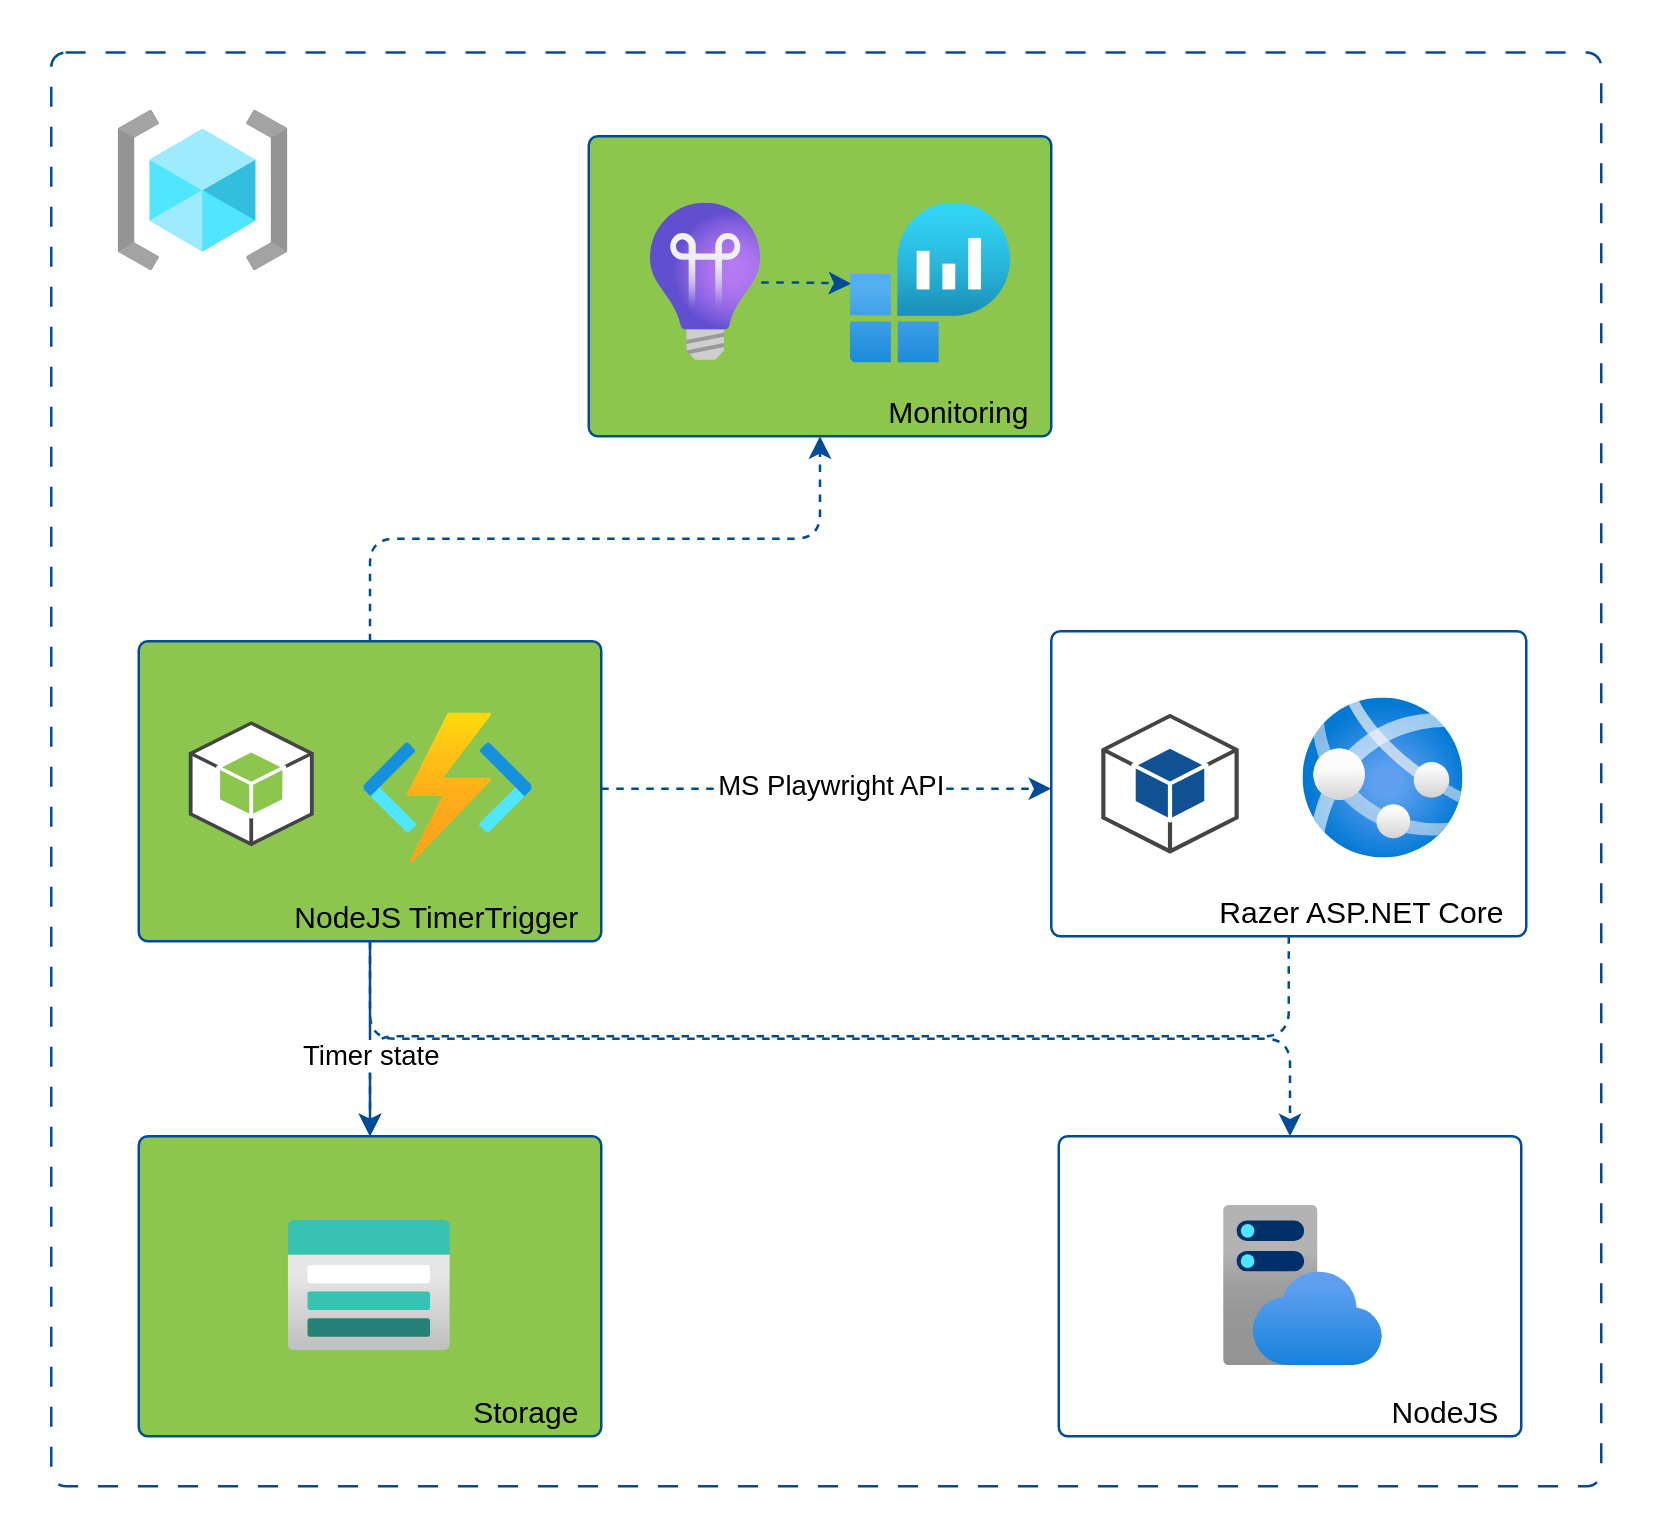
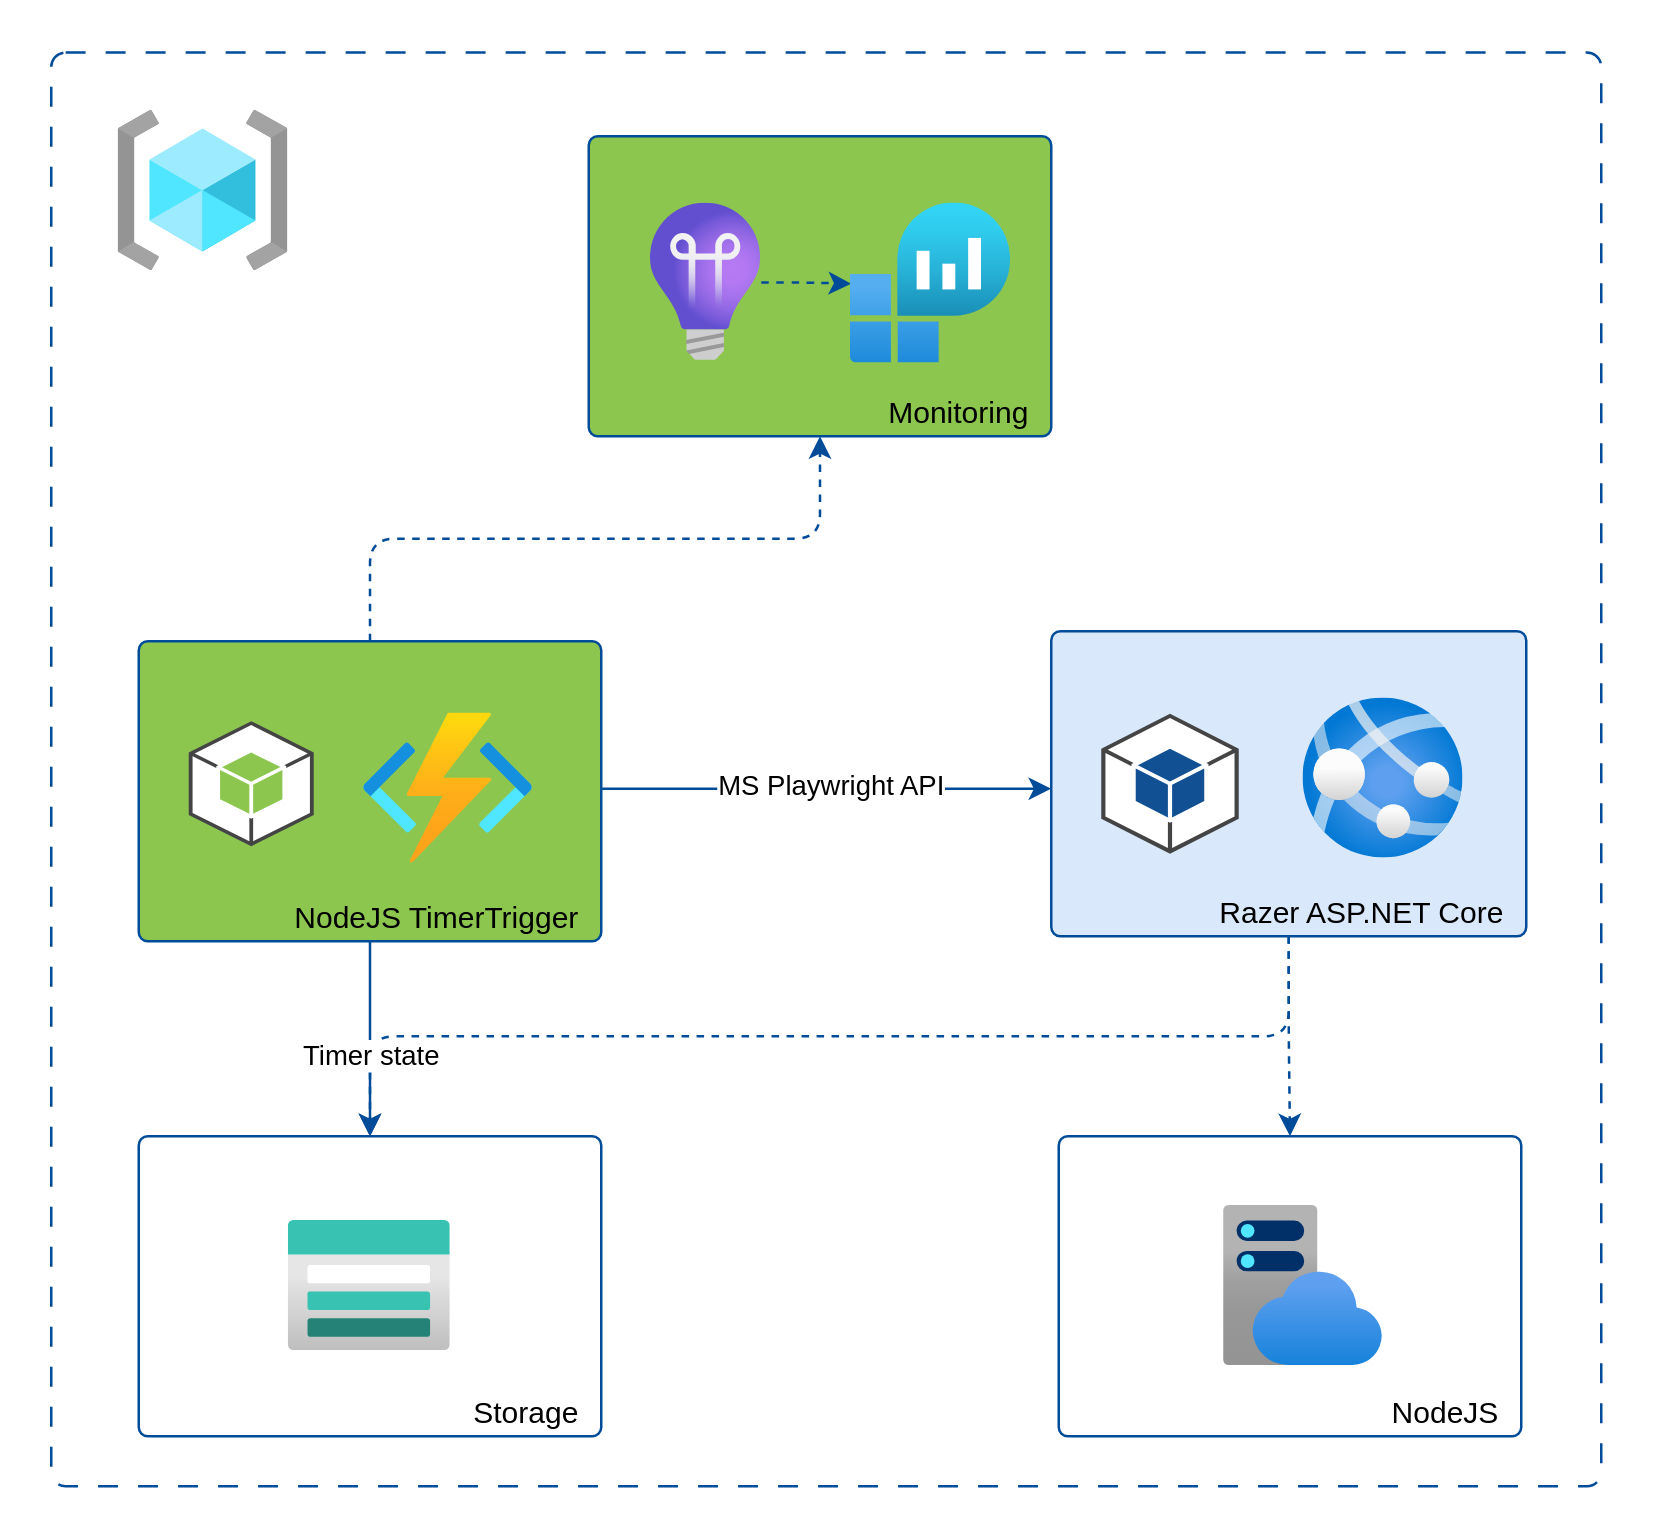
node "Razer ASP.NET Core": fillcolor #ffffff -> #dae8fc
edge "NodeJS TimerTrigger" -> "Razer ASP.NET Core": style dashed -> solid
edge "Razer ASP.NET Core" -> "NodeJS": added
edge "NodeJS TimerTrigger" -> "NodeJS": removed
node "Storage": fillcolor #8cc64f -> #ffffff
